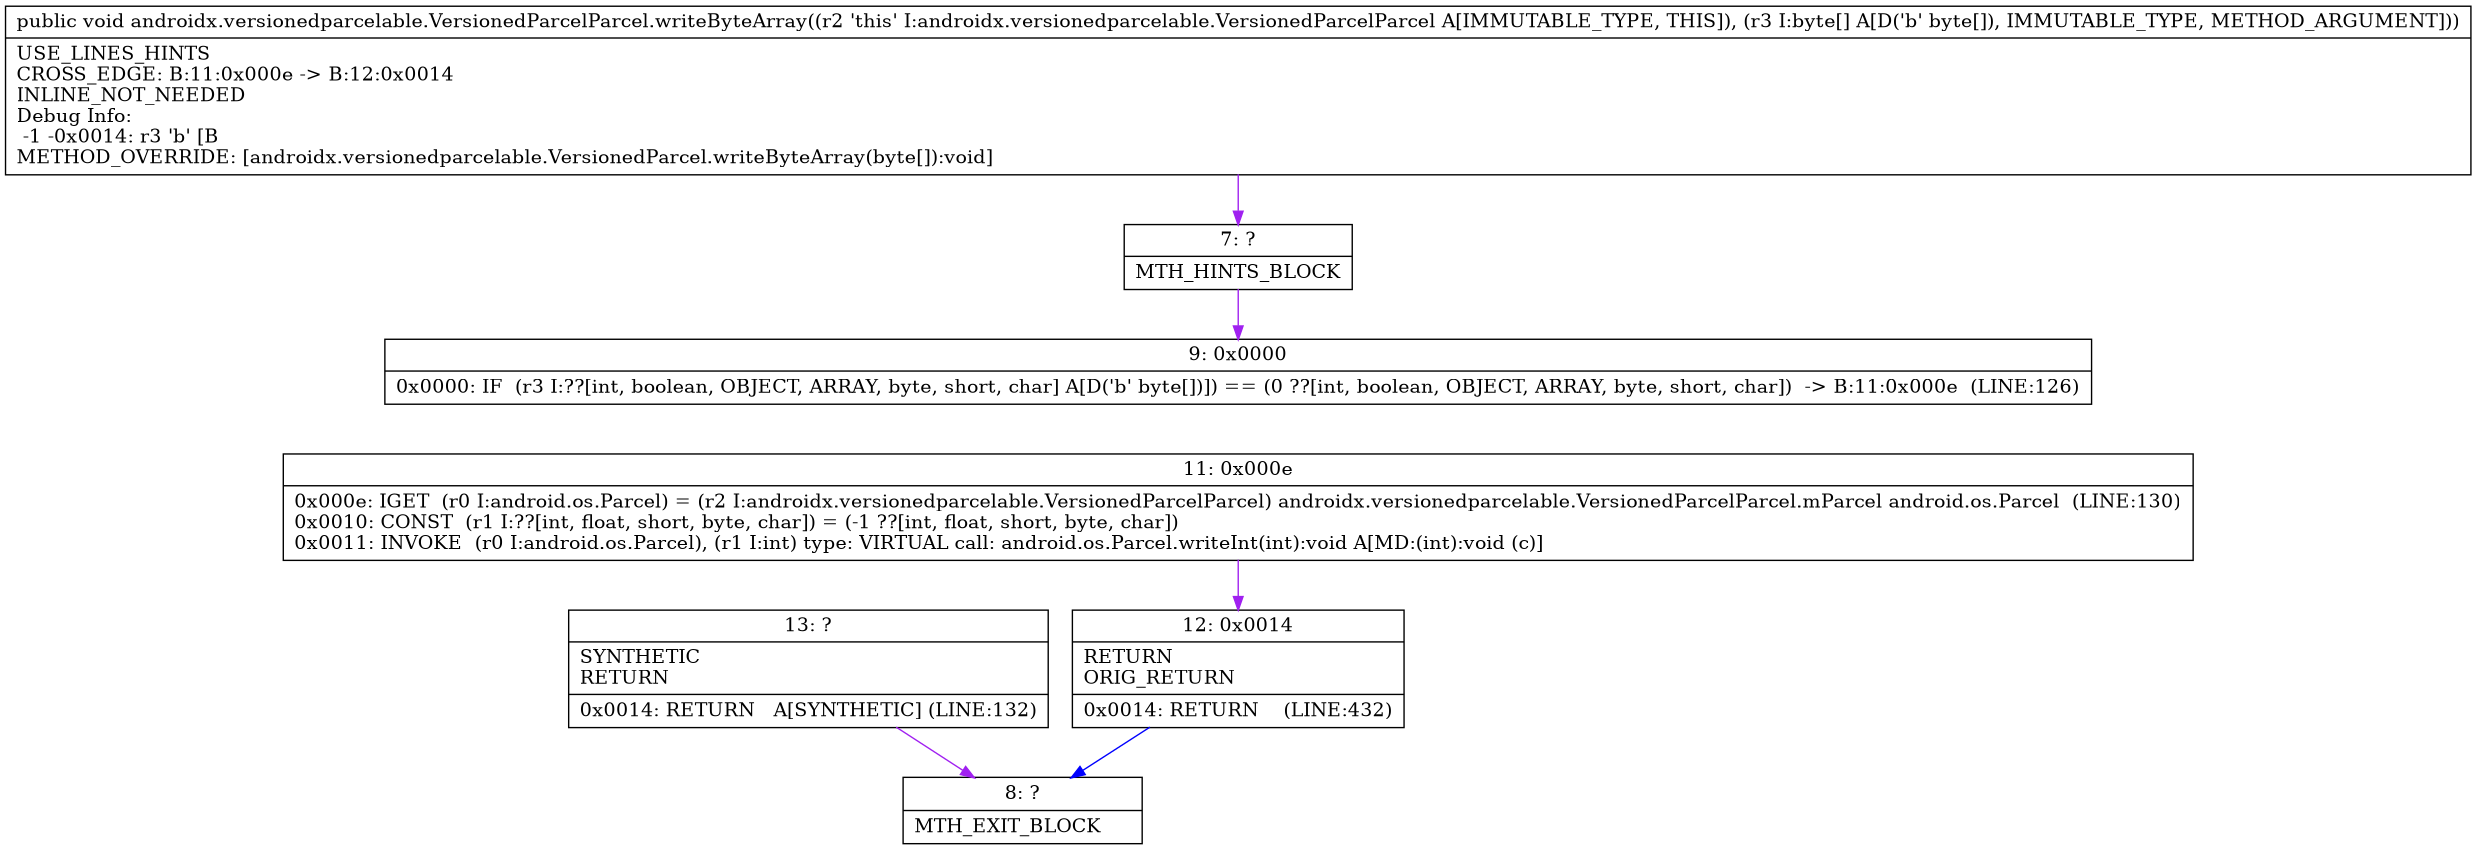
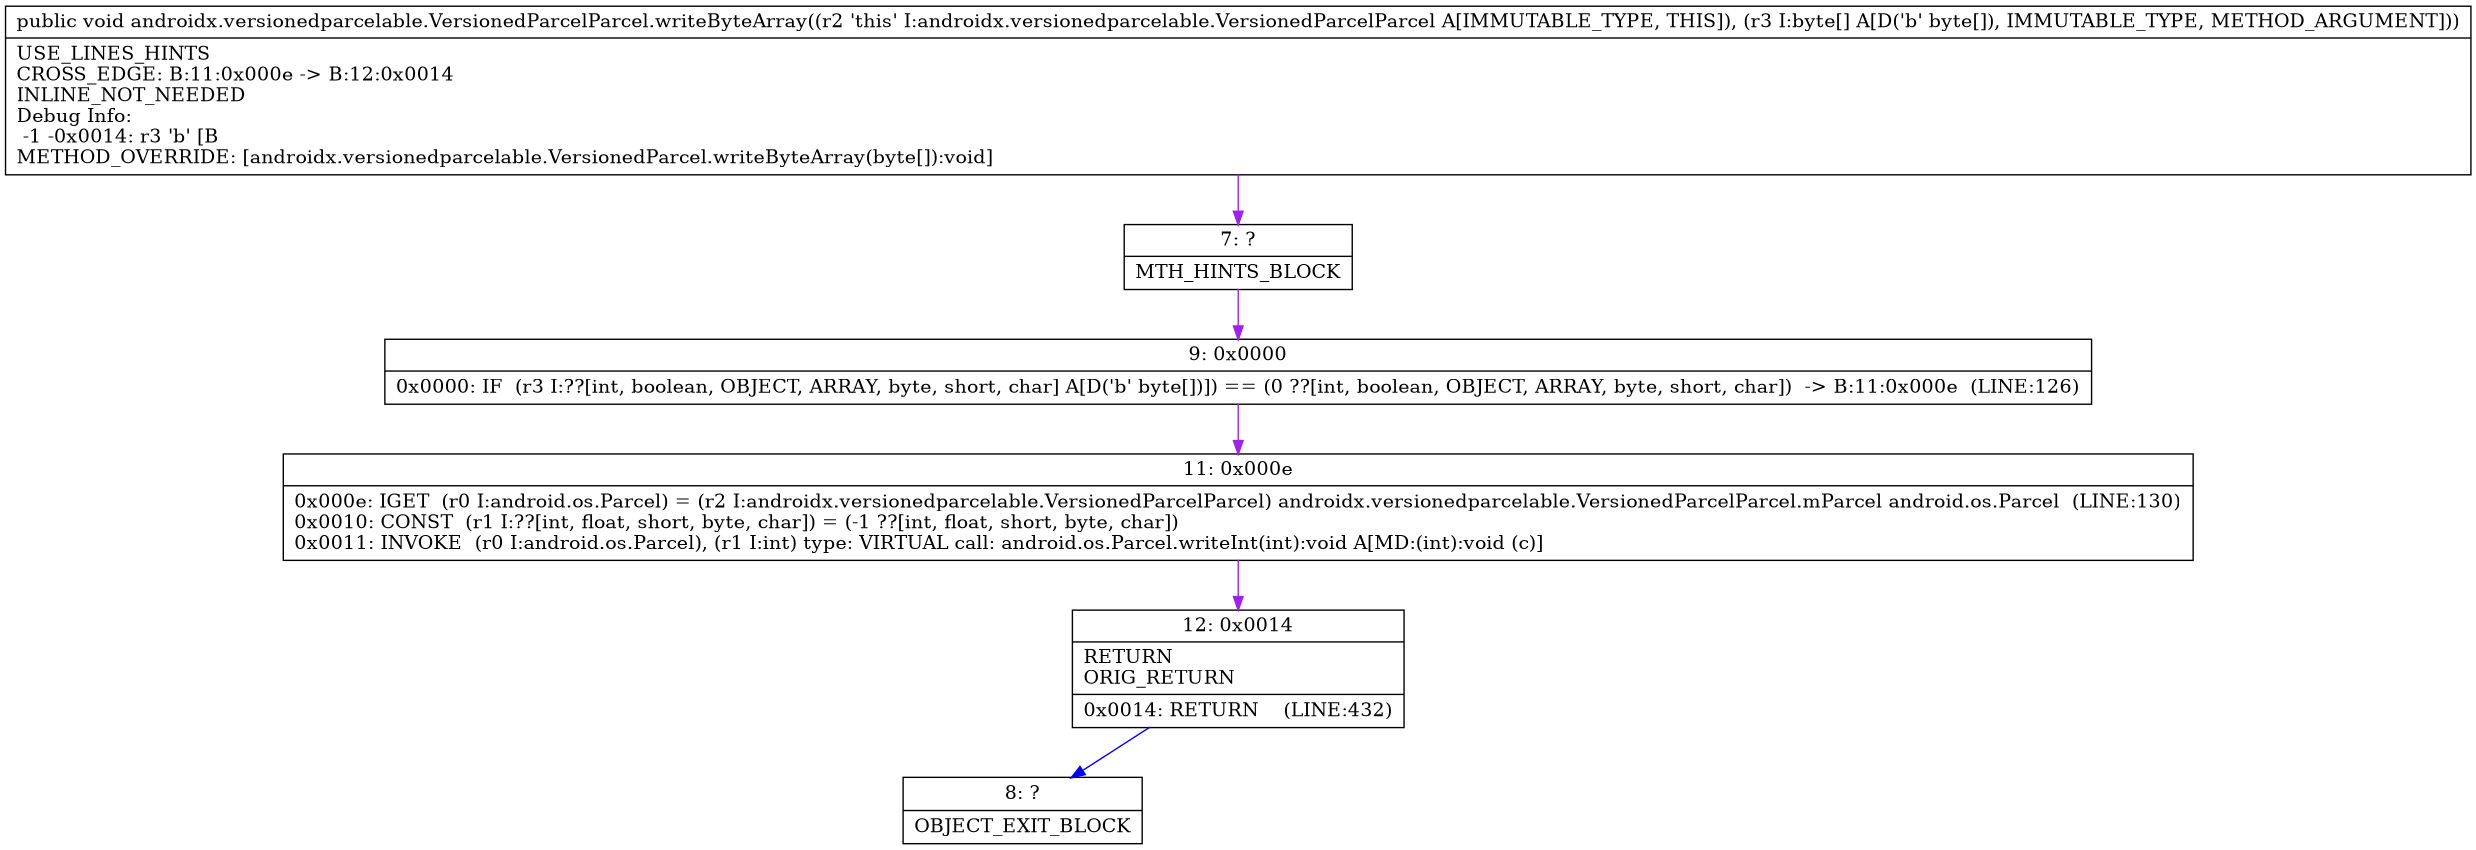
edge "9: 0x0000" -> "11: 0x000e": added
node "13: ?": removed
node "8: ?": text "MTH_EXIT_BLOCK" -> "OBJECT_EXIT_BLOCK"
